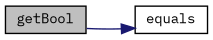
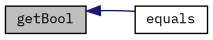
edge "getBool" -> "equals": reversed
